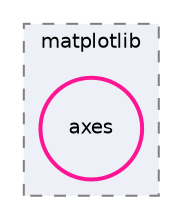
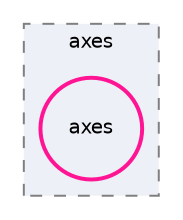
cluster "matplotlib": label "matplotlib" -> "axes"
